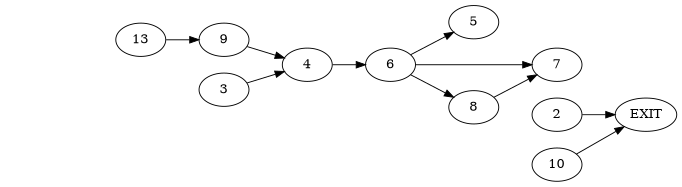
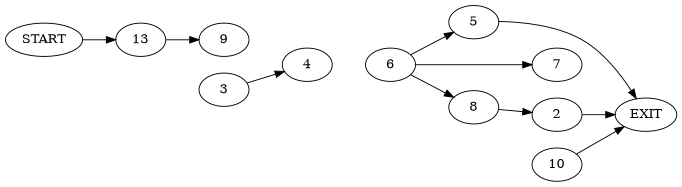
edge "5" -> "EXIT": added
node "START": added
edge "9" -> "4": removed
edge "4" -> "6": removed
edge "8" -> "7": now "8" -> "2"
